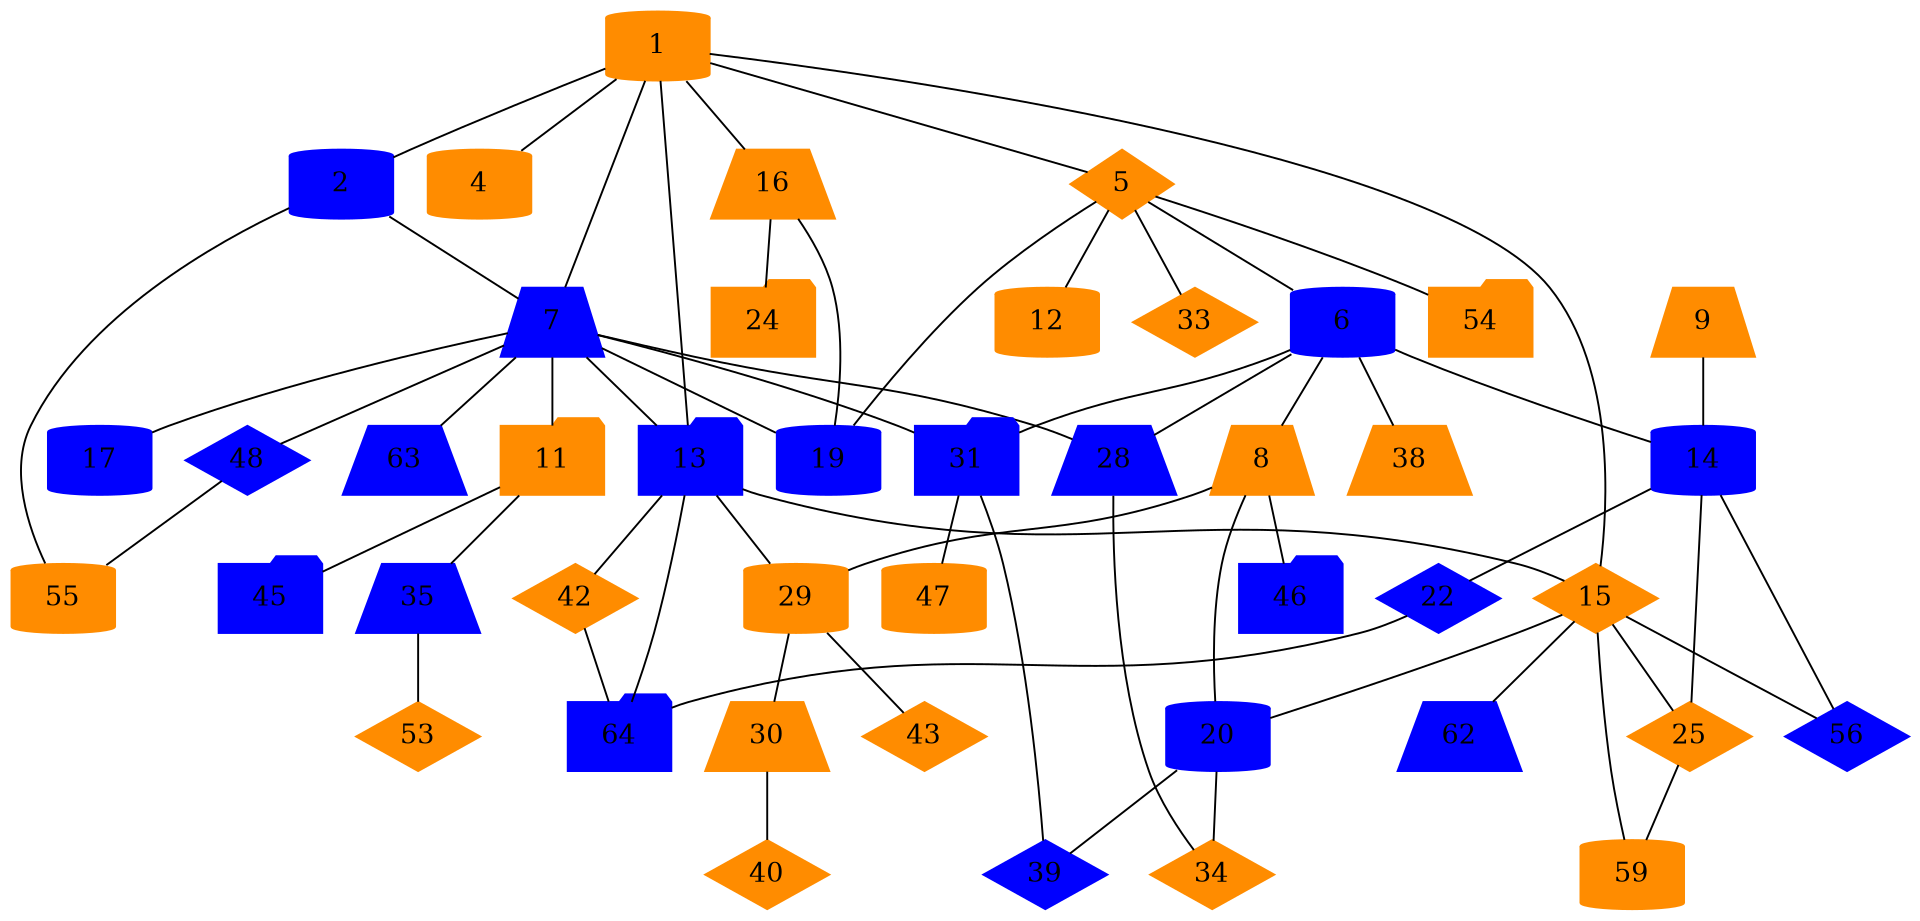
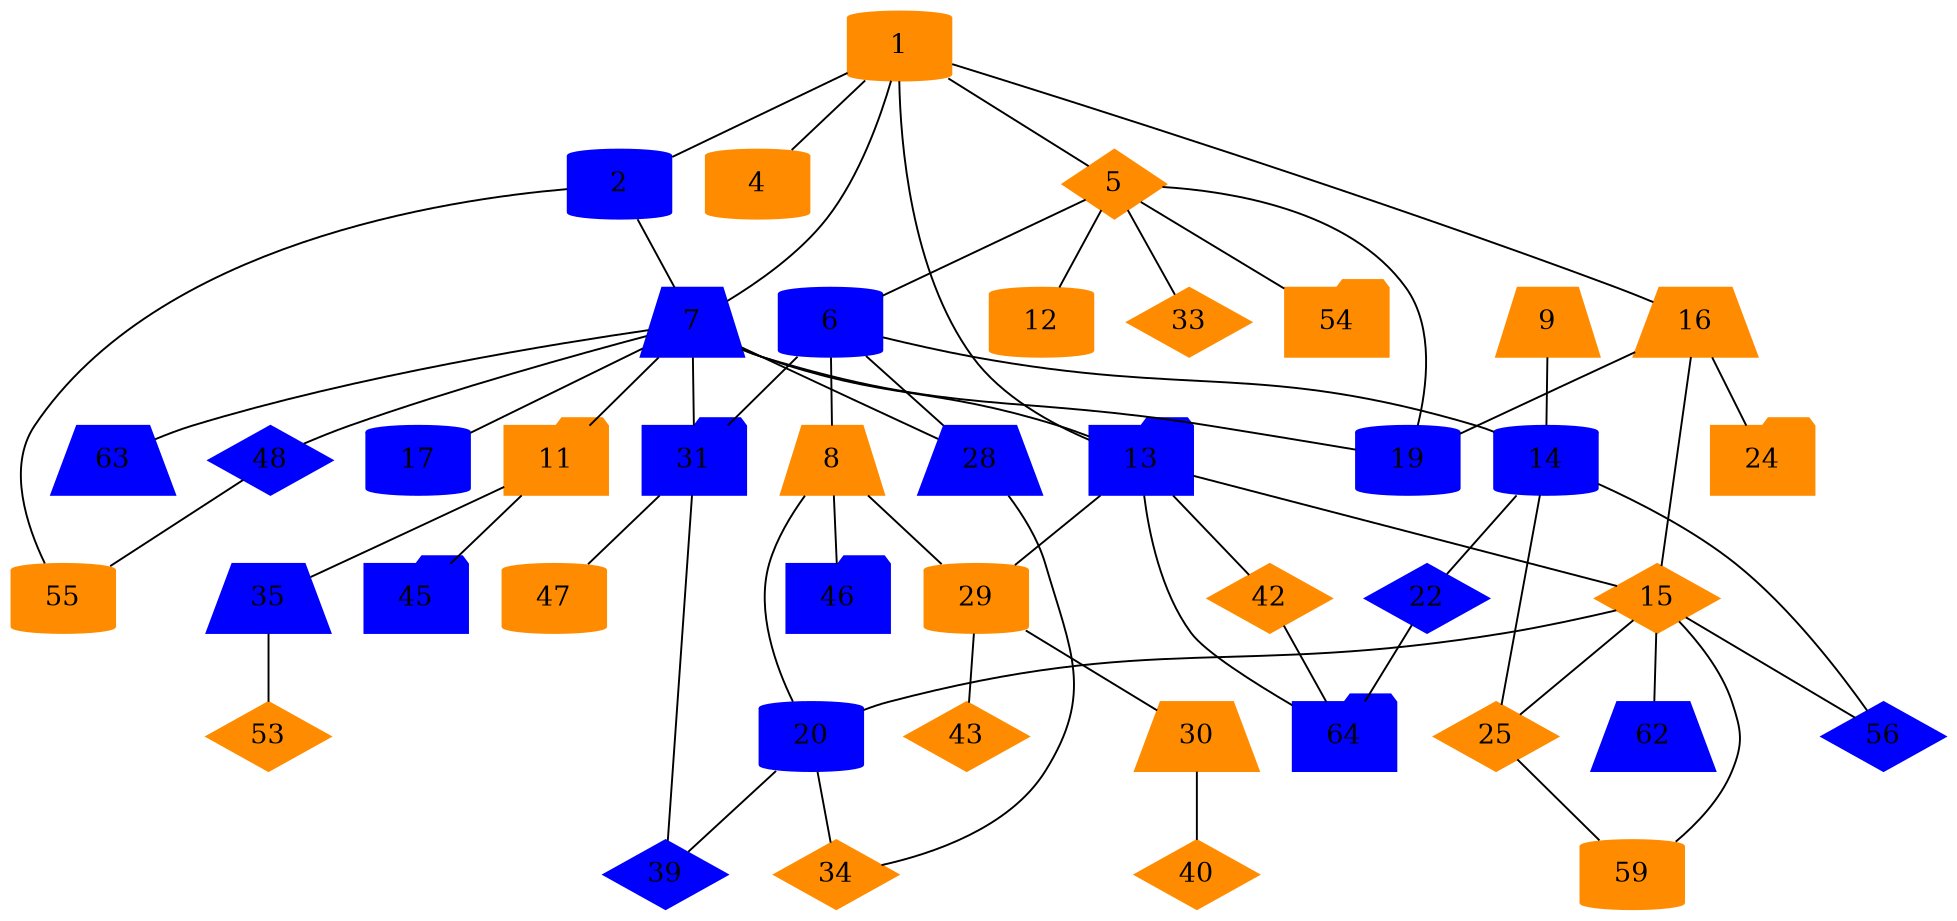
edge "1" -- "15": now "16" -- "15"
node "38": removed
